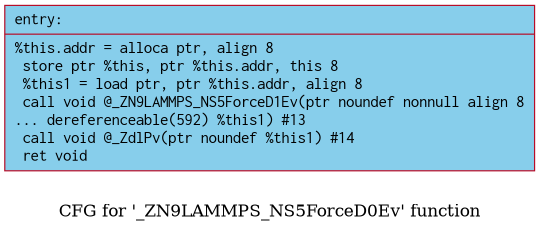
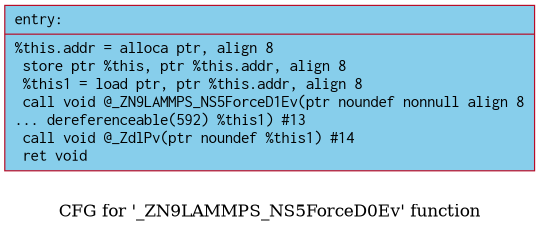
node "entry:": text "store ptr %this, ptr %this.addr, this 8" -> "store ptr %this, ptr %this.addr, align 8"
